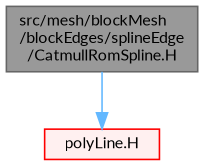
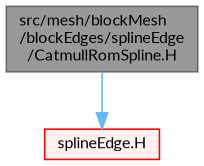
node "polyLine.H": label "polyLine.H" -> "splineEdge.H"
